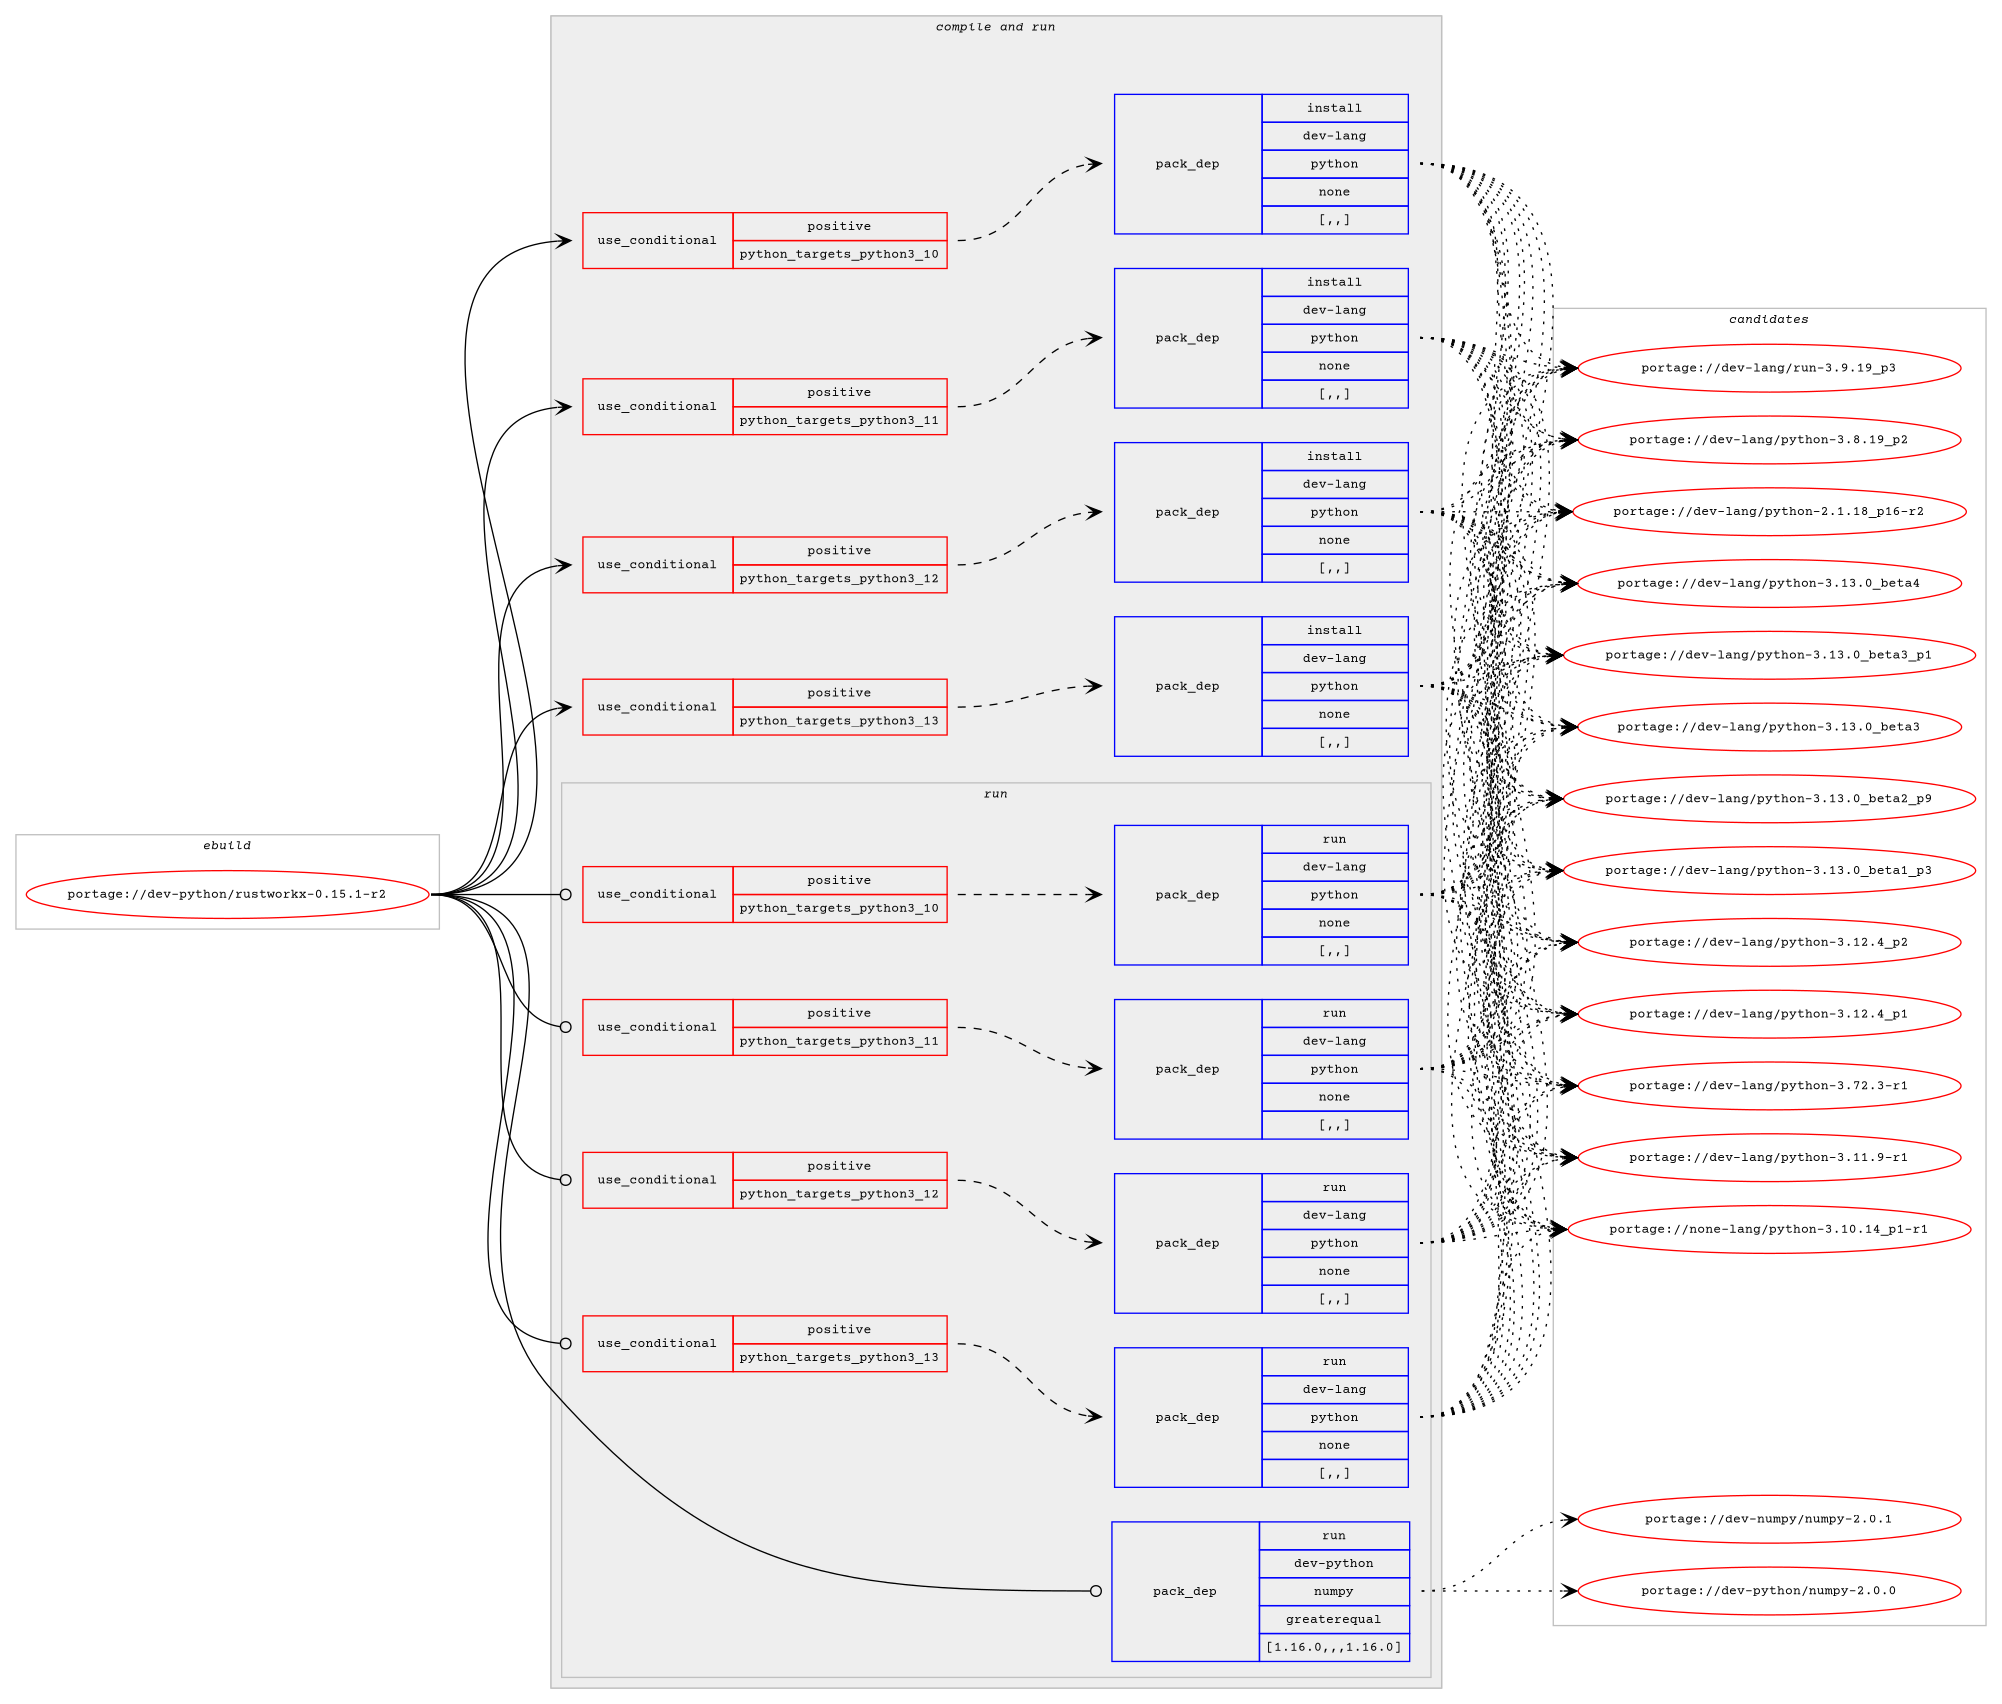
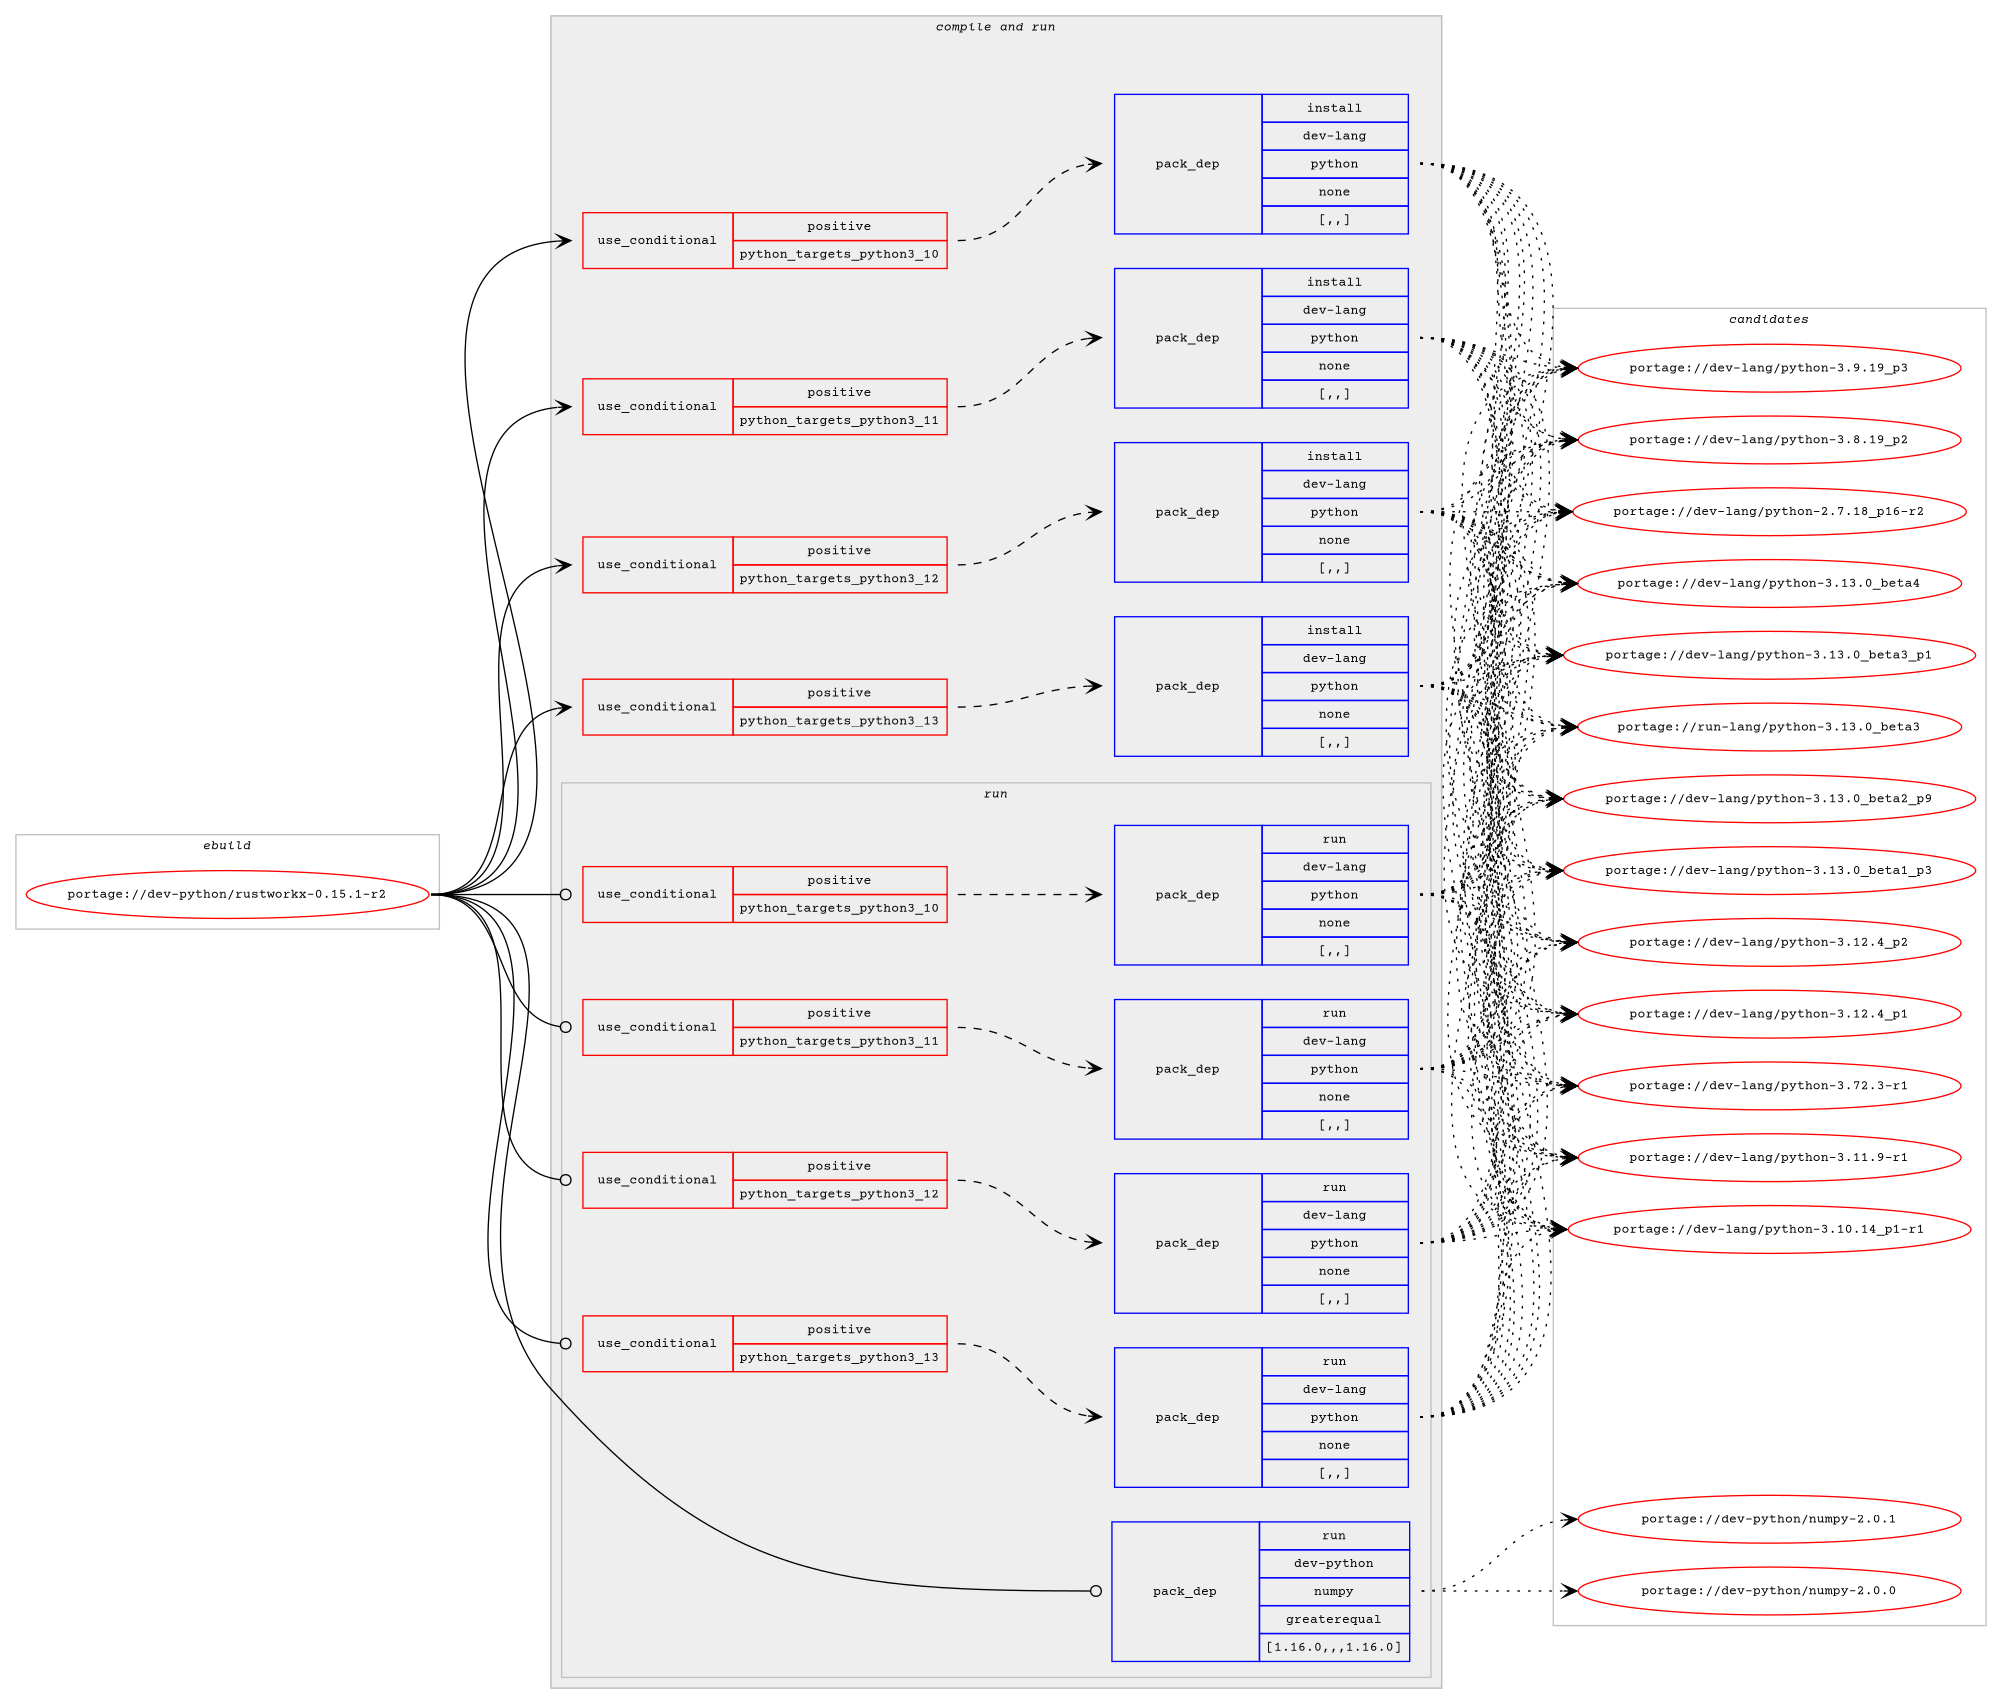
node "portage://dev-lang/run-3.9.19_p3": label "portage://dev-lang/run-3.9.19_p3" -> "portage://dev-lang/python-3.9.19_p3"
node "portage://dev-lang/python-2.1.18_p16-r2": label "portage://dev-lang/python-2.1.18_p16-r2" -> "portage://dev-lang/python-2.7.18_p16-r2"
node "portage://dev-lang/python-3.13.0_beta3": label "portage://dev-lang/python-3.13.0_beta3" -> "portage://run-lang/python-3.13.0_beta3"
node "portage://none-lang/python-3.10.14_p1-r1": label "portage://none-lang/python-3.10.14_p1-r1" -> "portage://dev-lang/python-3.10.14_p1-r1"
node "portage://dev-numpy/numpy-2.0.1": label "portage://dev-numpy/numpy-2.0.1" -> "portage://dev-python/numpy-2.0.1"
